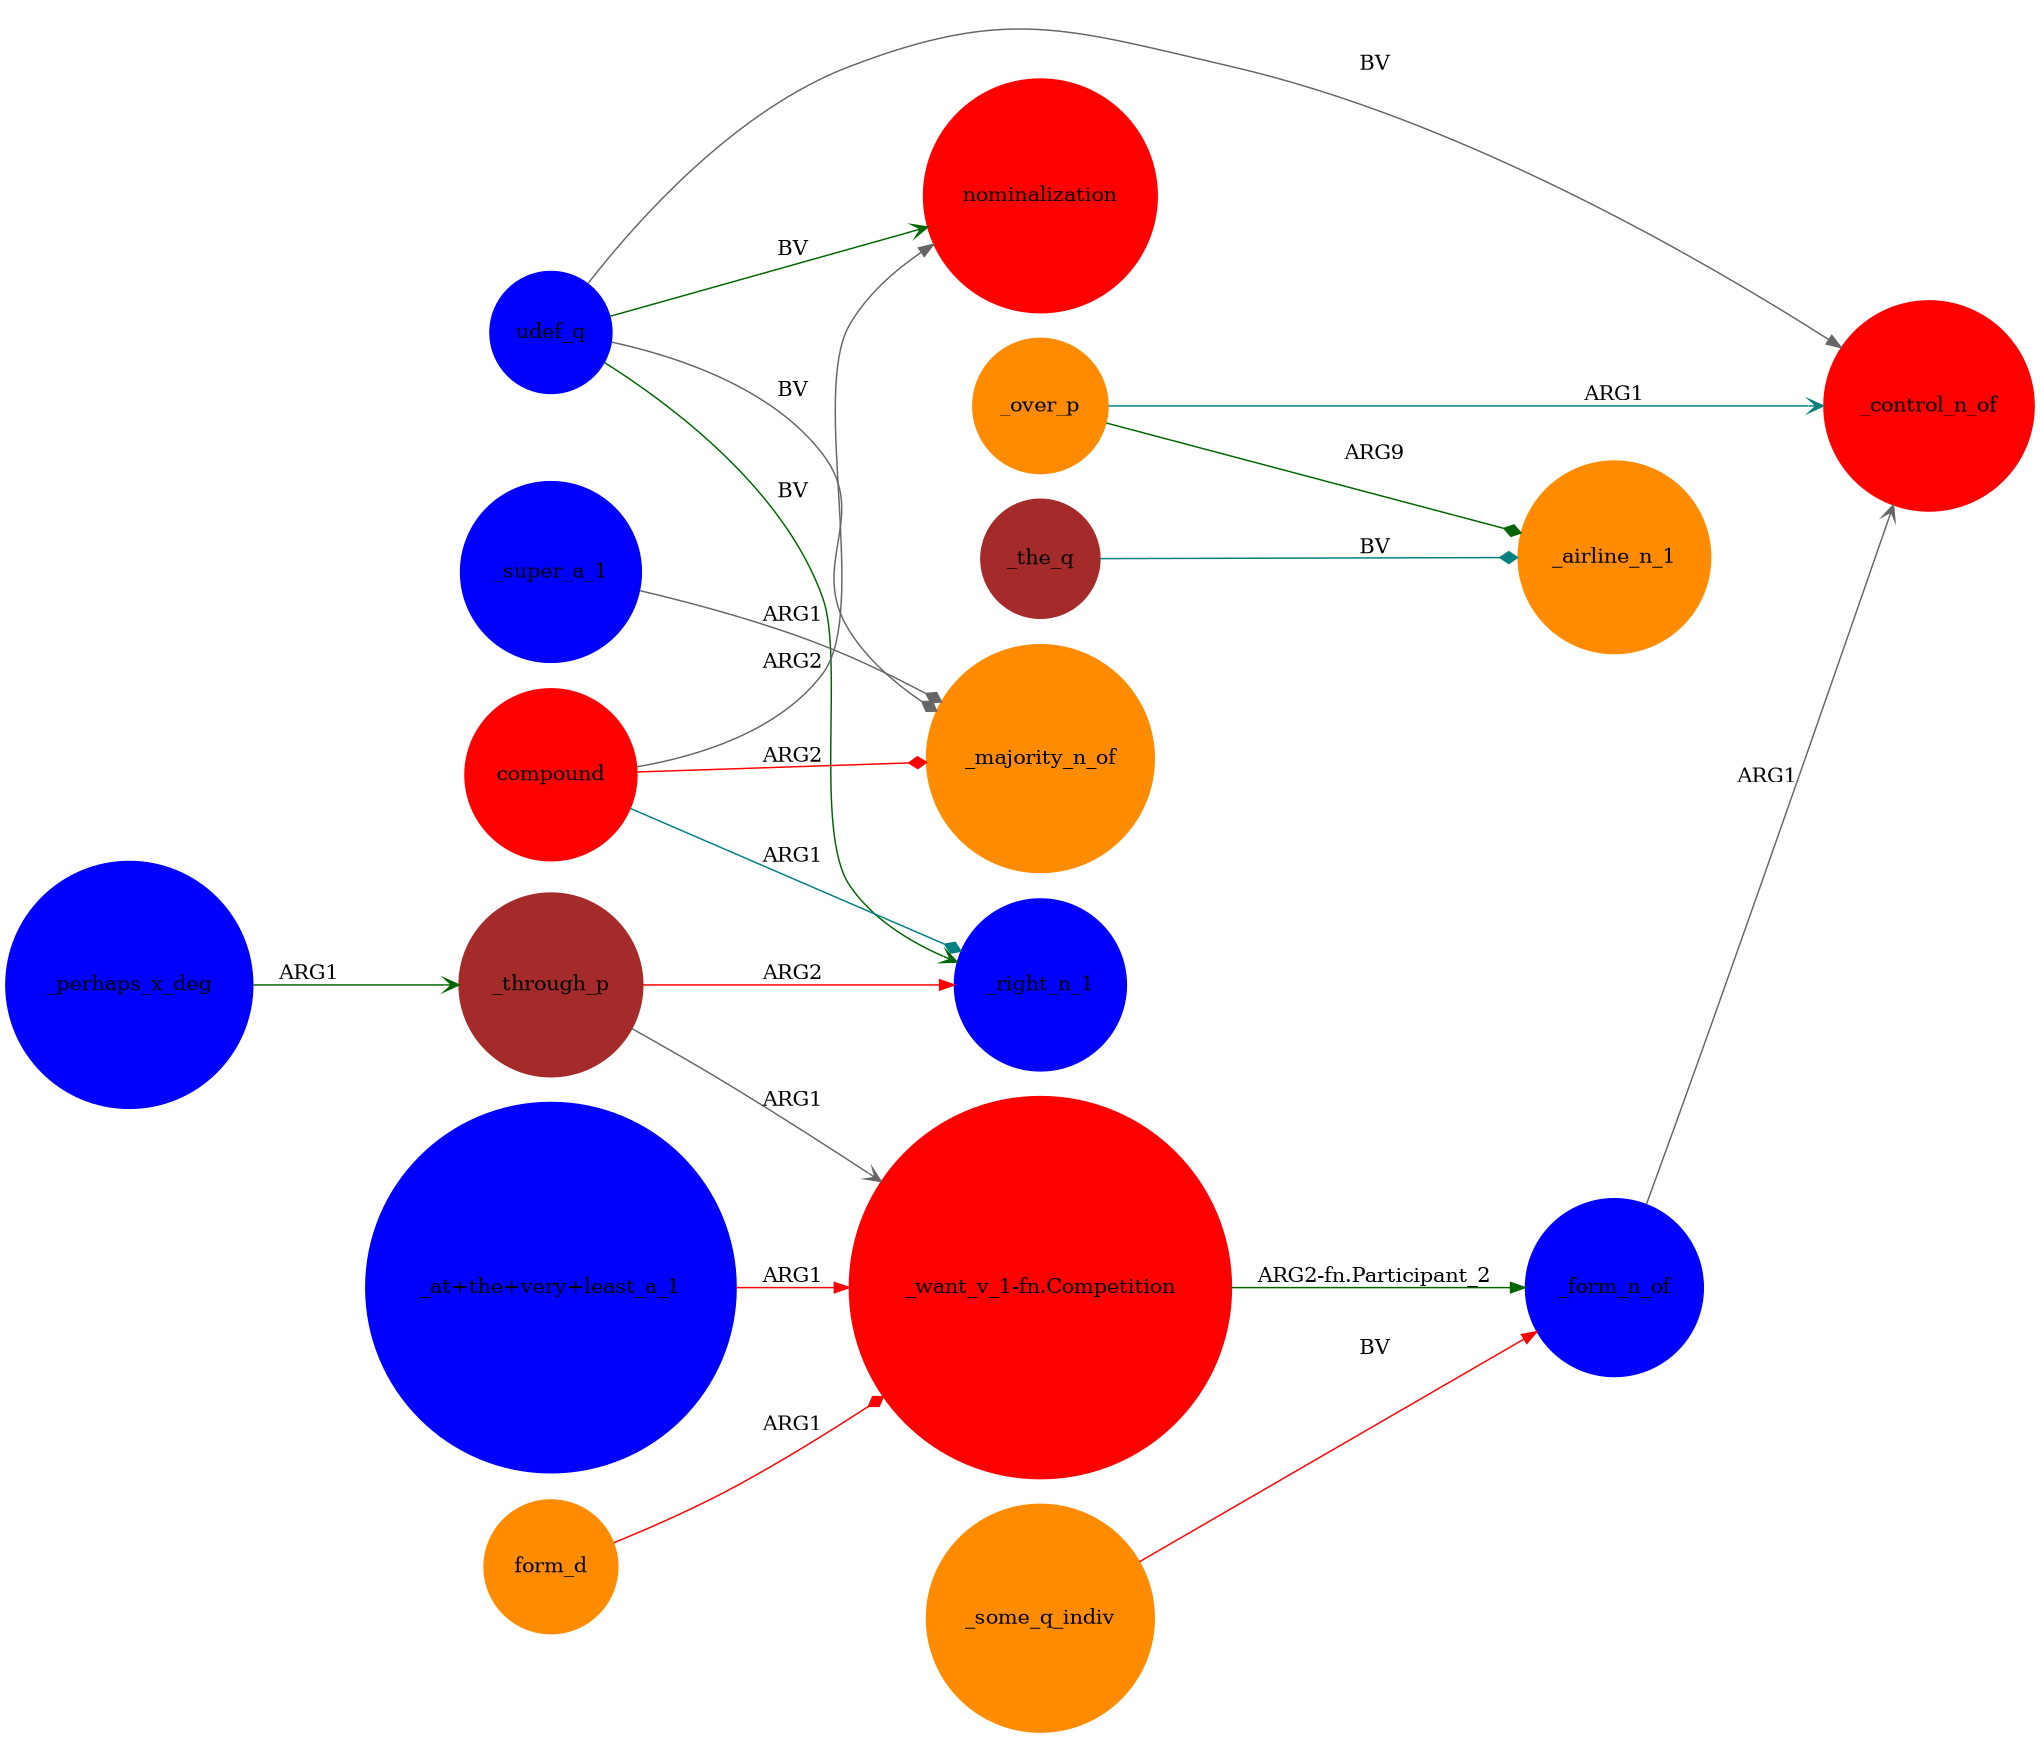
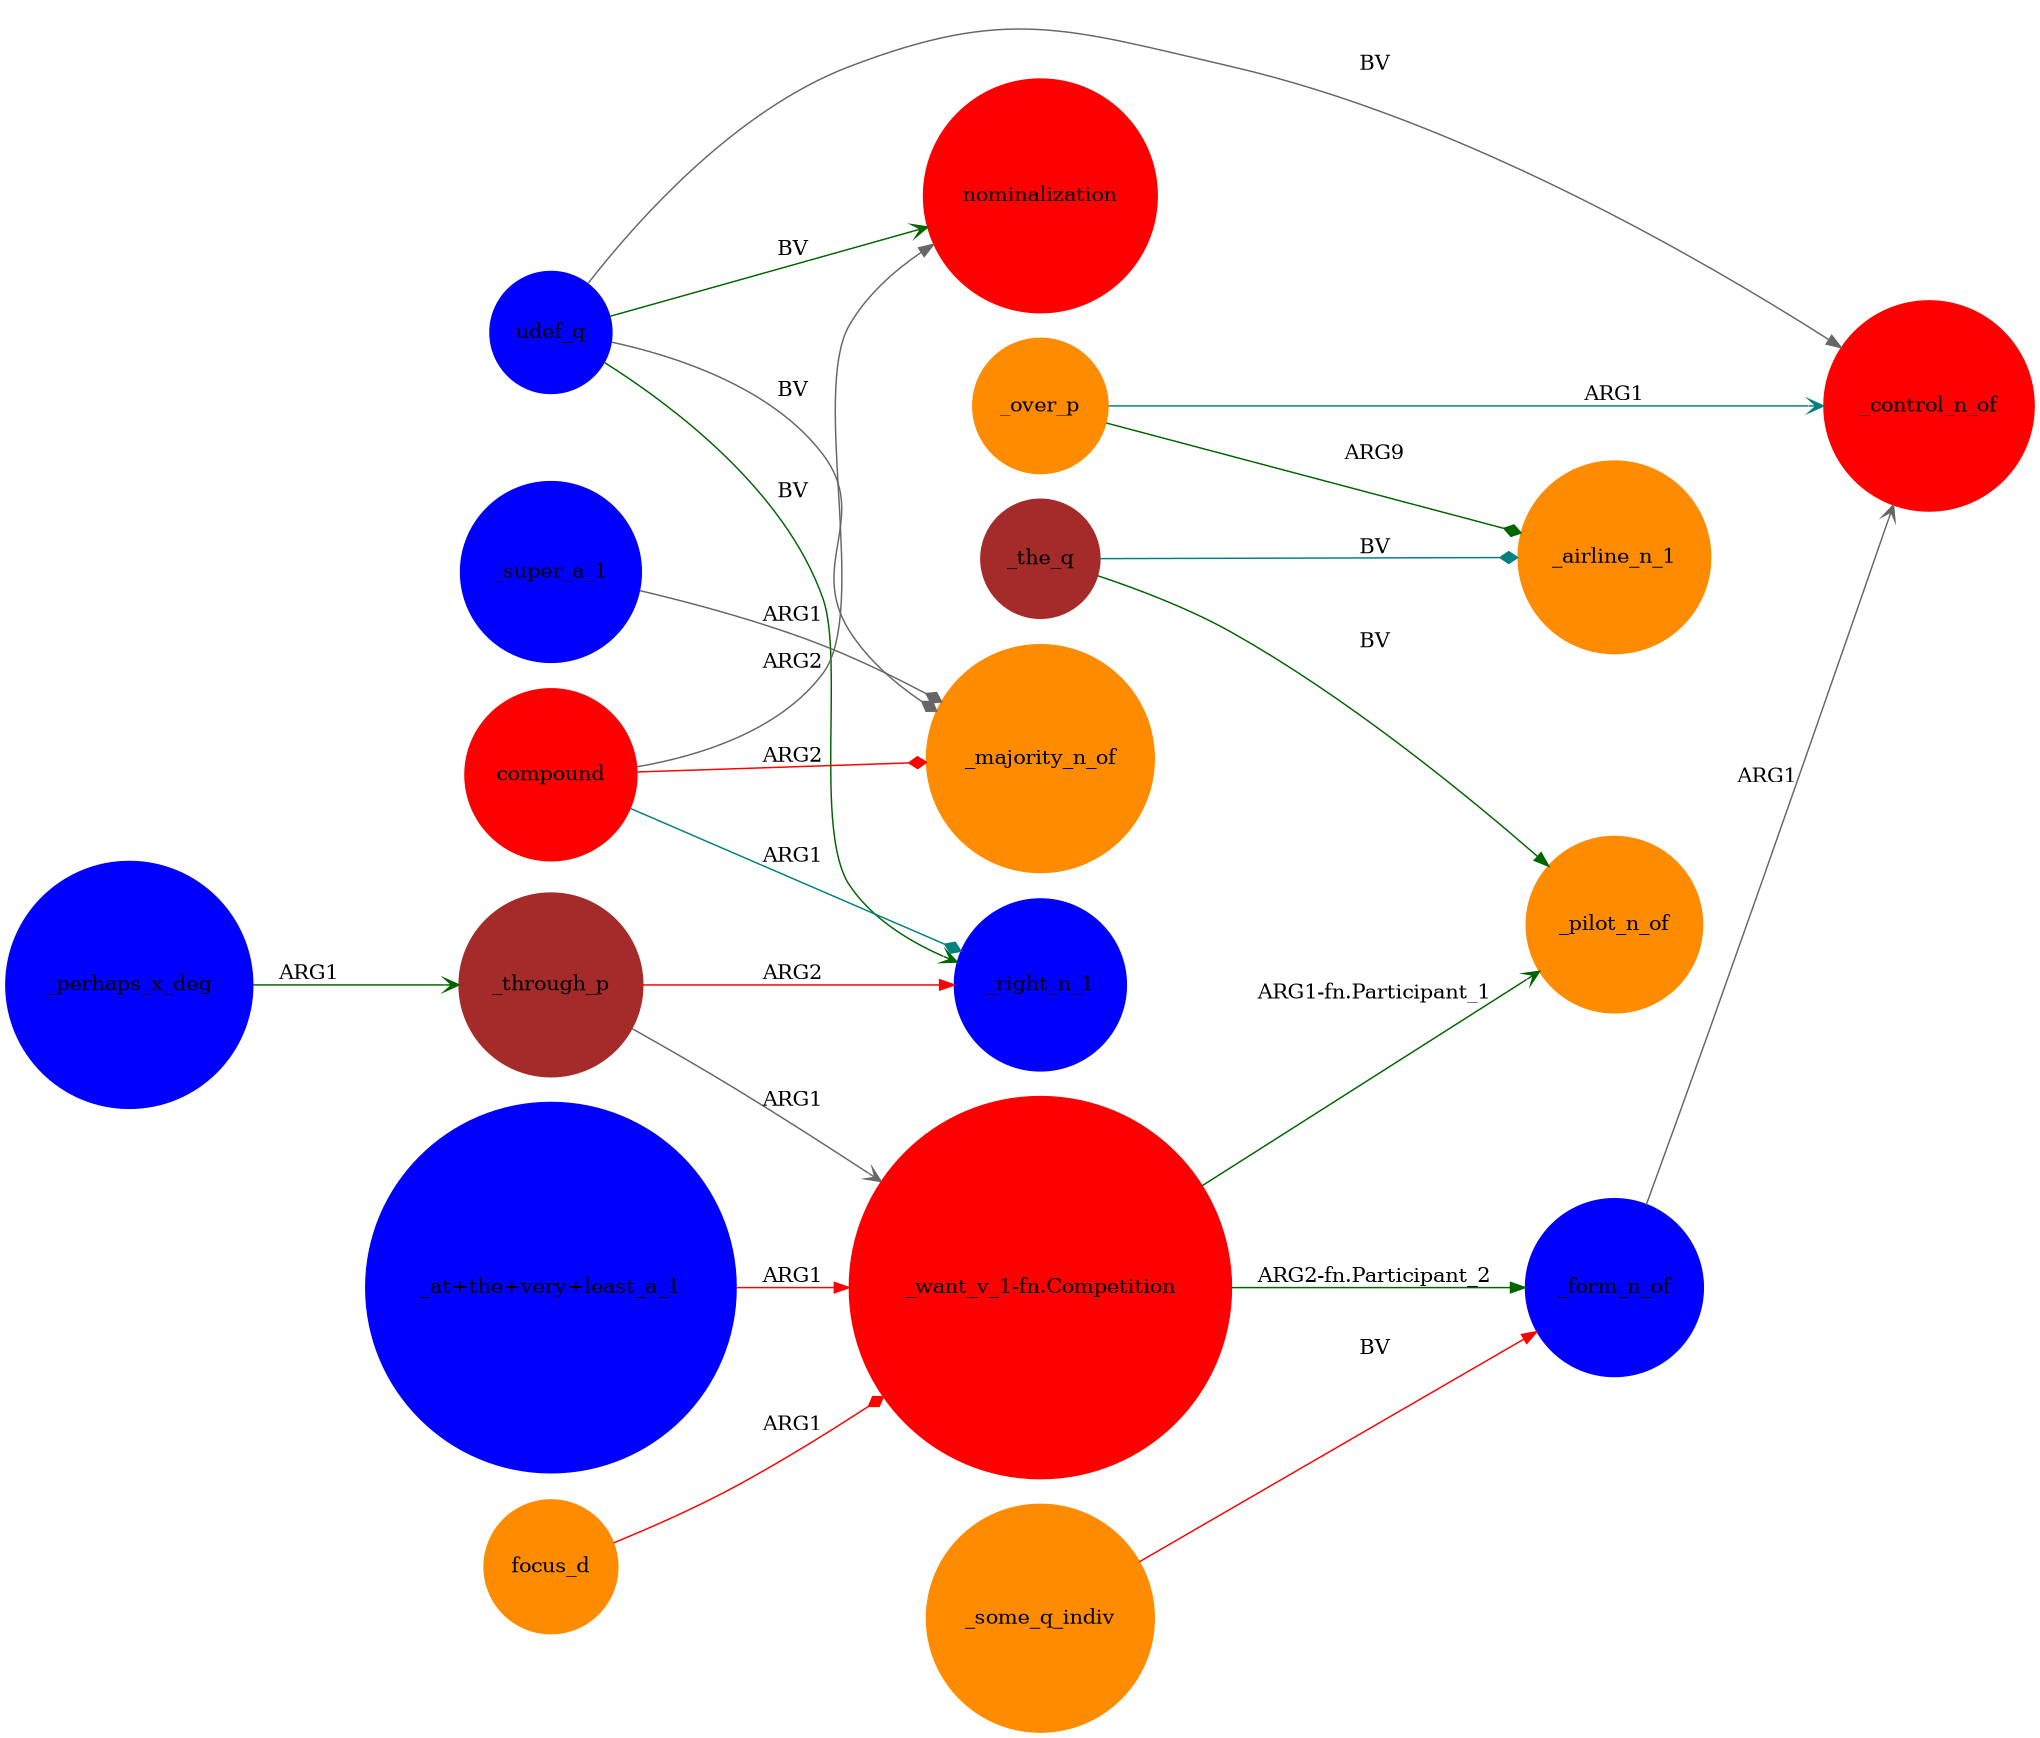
node "_pilot_n_of": added
node "form_d": label "form_d" -> "focus_d"
